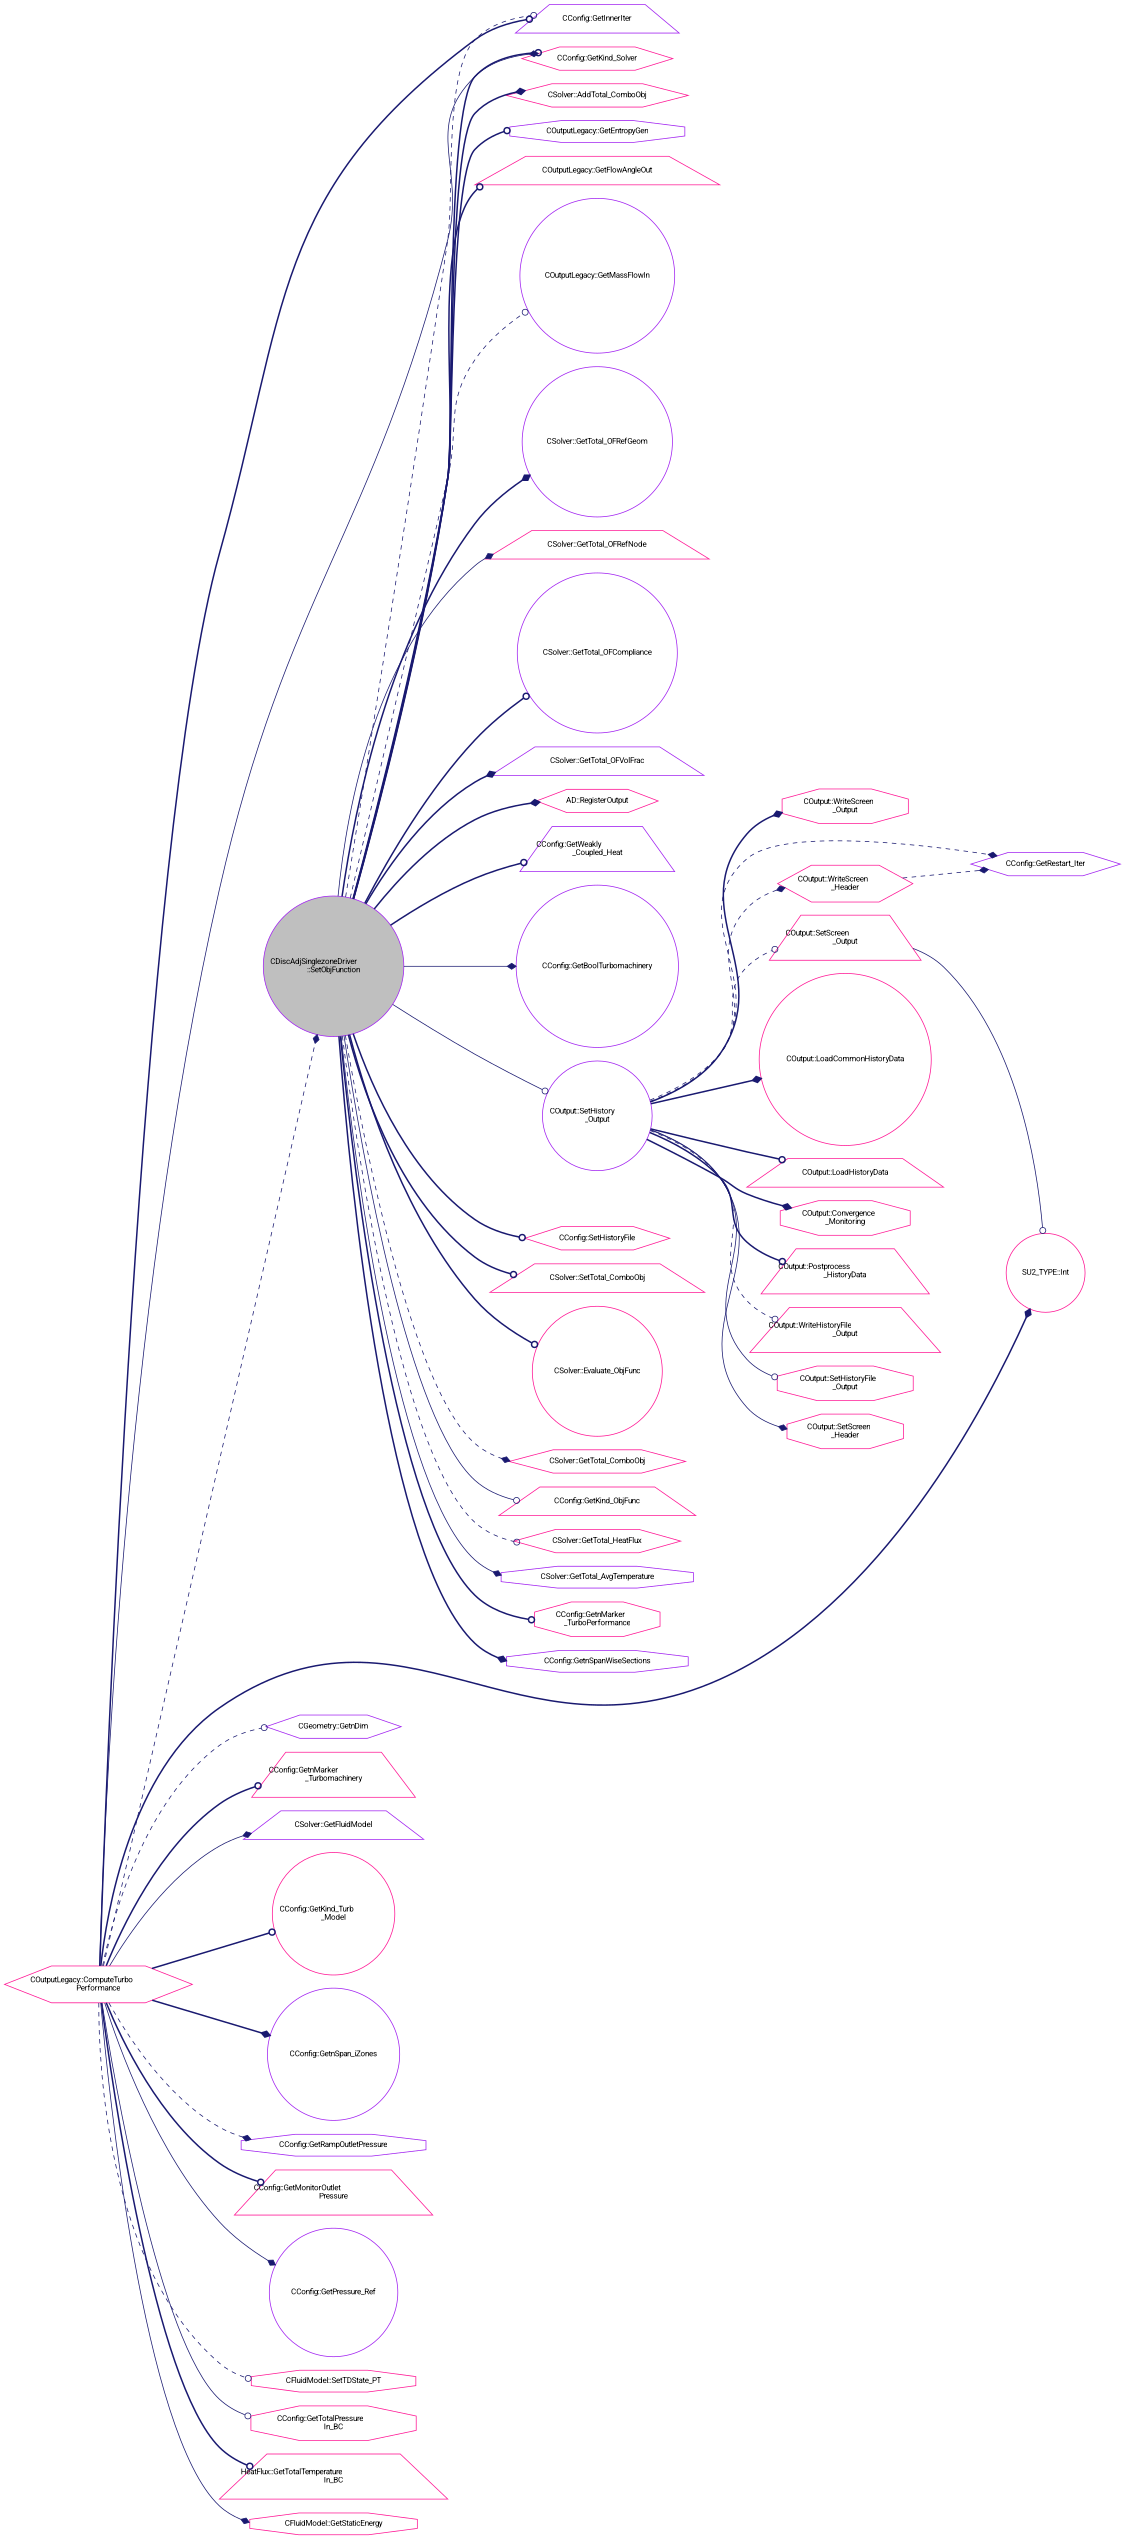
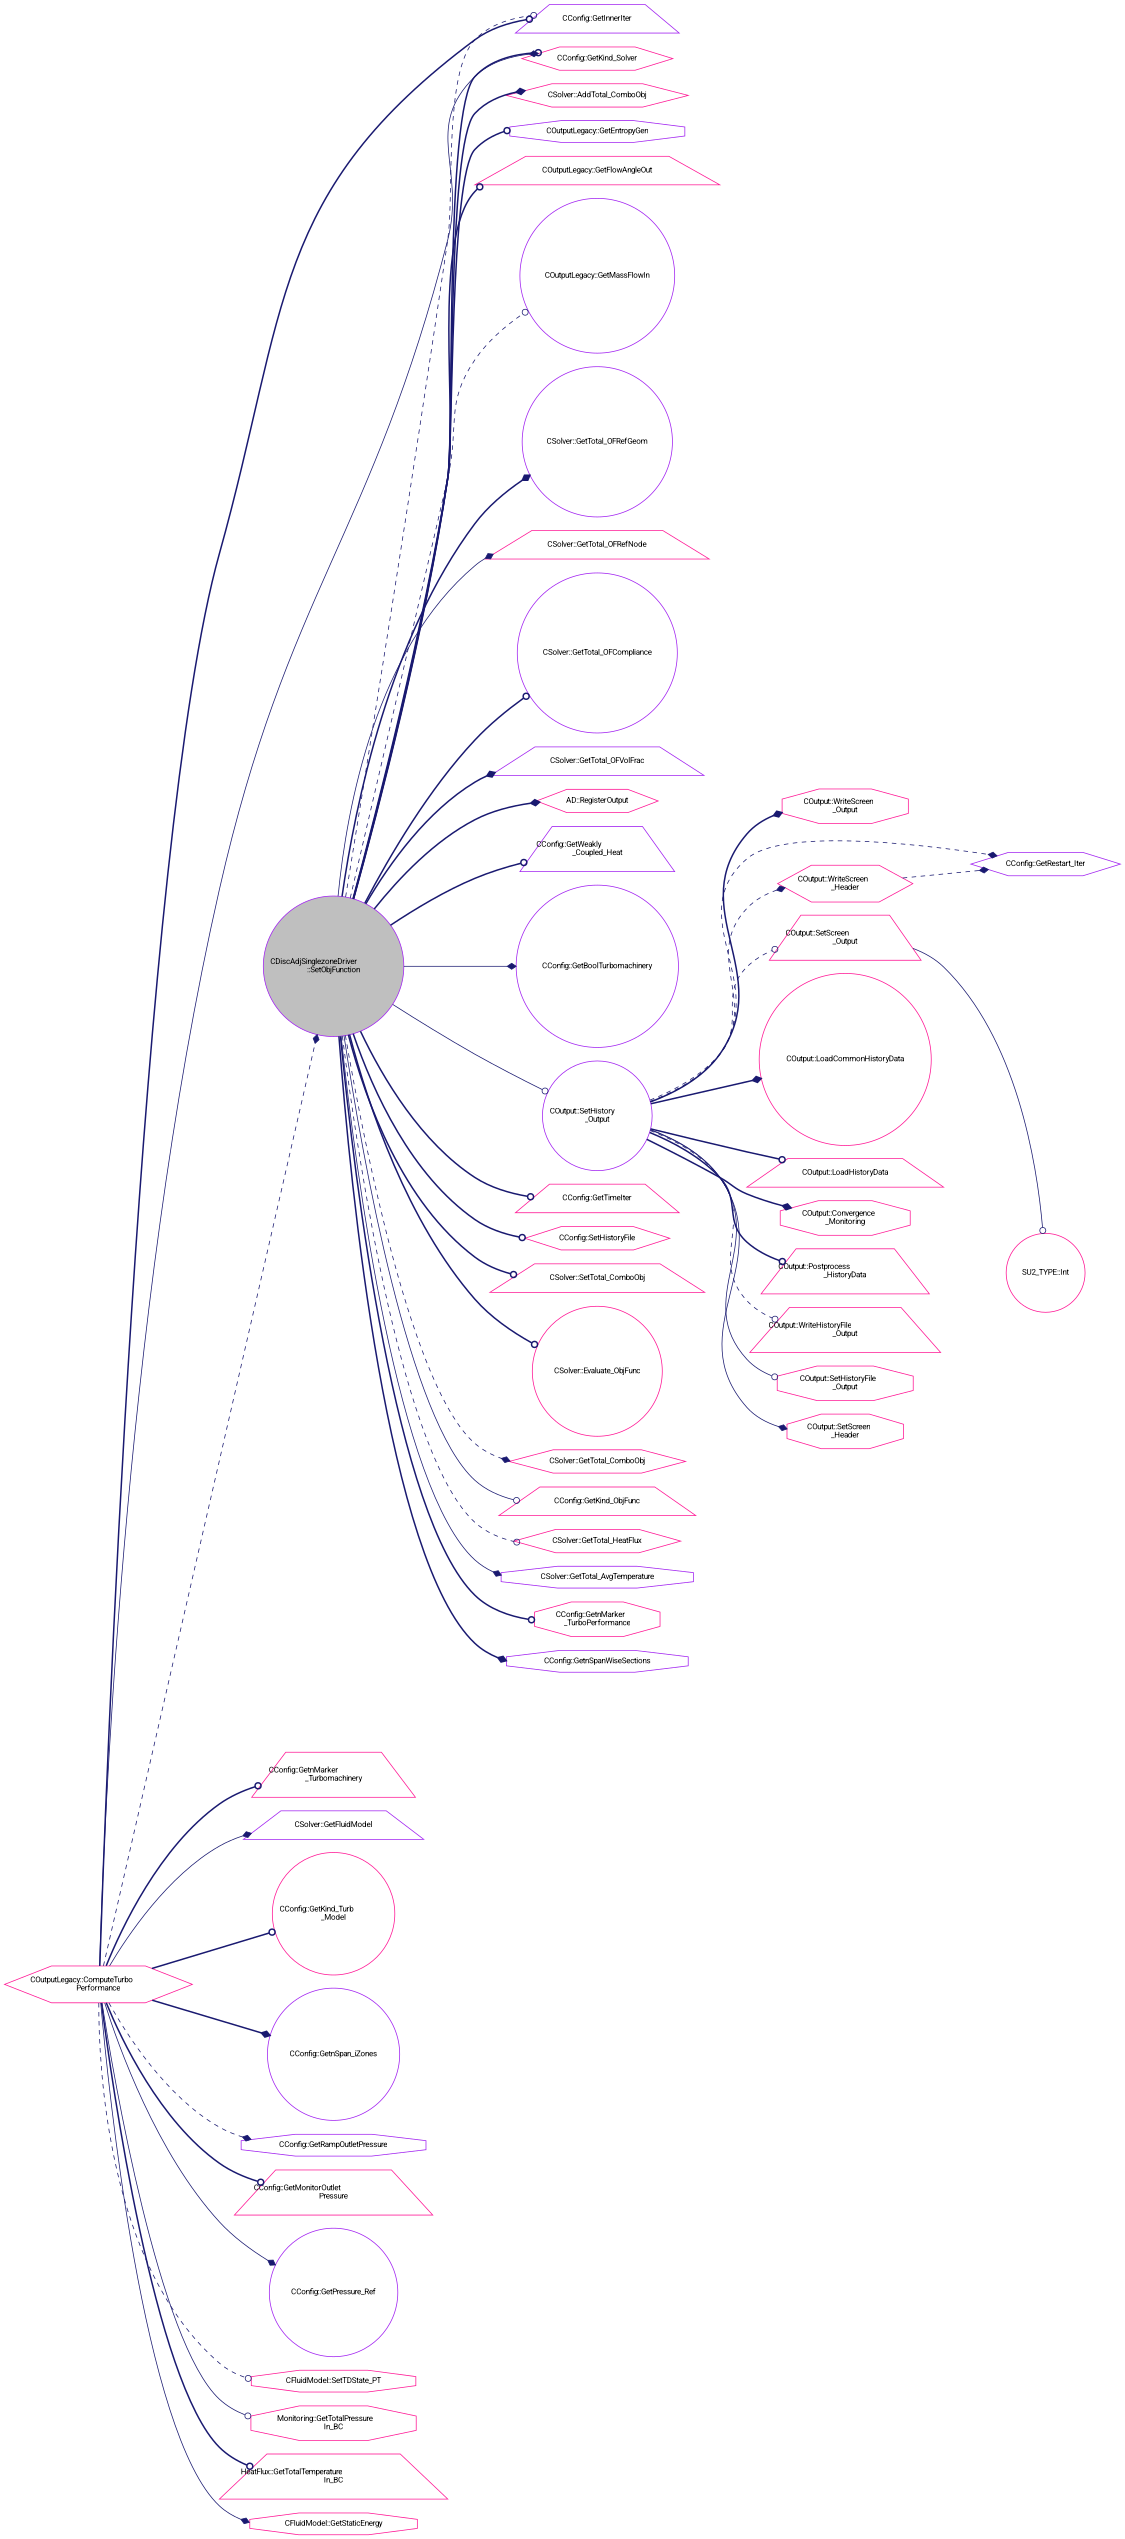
node "CConfig::GetTimeIter": added
edge "COutputLegacy::ComputeTurbo Performance" -> "SU2_TYPE::Int": removed
node "CGeometry::GetnDim": removed
node "CConfig::GetTotalPressure In_BC": label "CConfig::GetTotalPressure In_BC" -> "Monitoring::GetTotalPressure In_BC"
